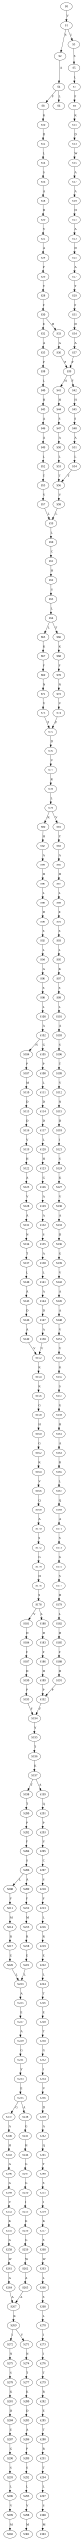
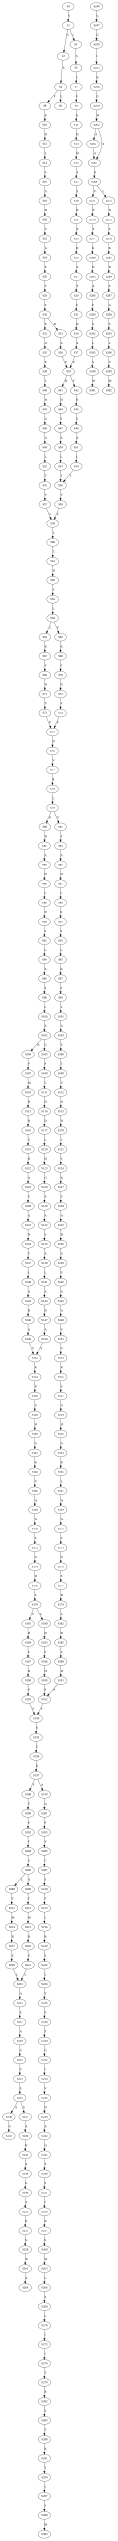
edge "S241" -> "S244": removed, label "H"
edge "S264" -> "S267": now "S262" -> "S267"
